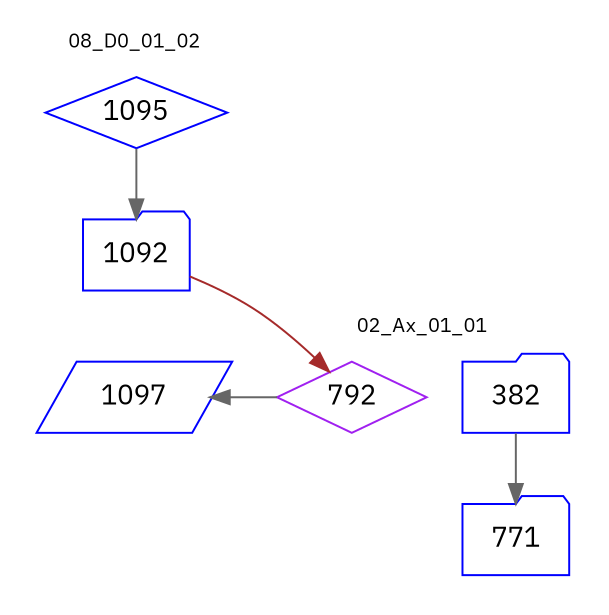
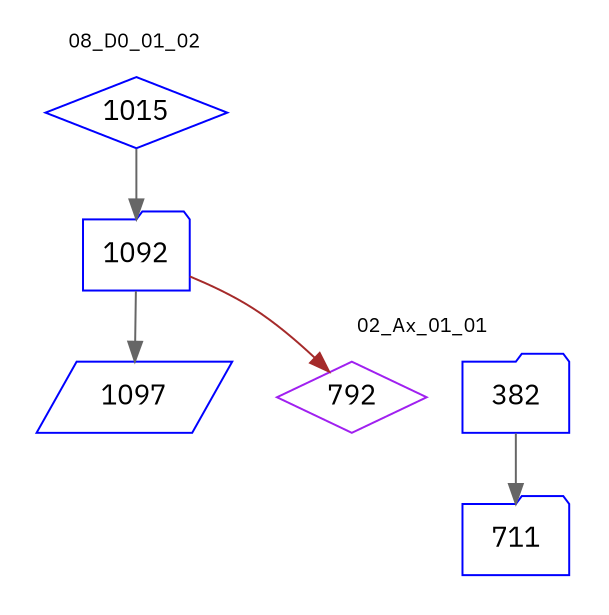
node "1095": label "1095" -> "1015"
edge "792" -> "1097": now "1092" -> "1097"
node "771": label "771" -> "711"
